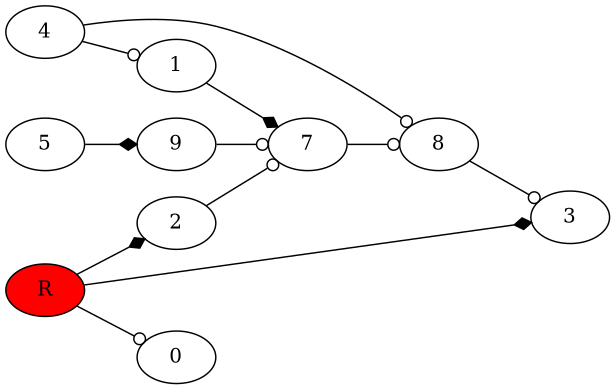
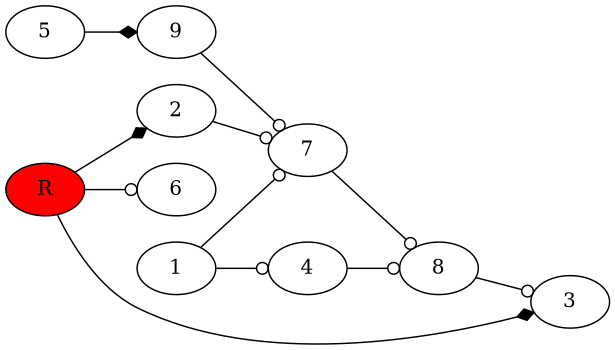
edge "4" -> "1": reversed
edge "1" -> "7": arrowhead diamond -> odot
node "0": label "0" -> "6"
